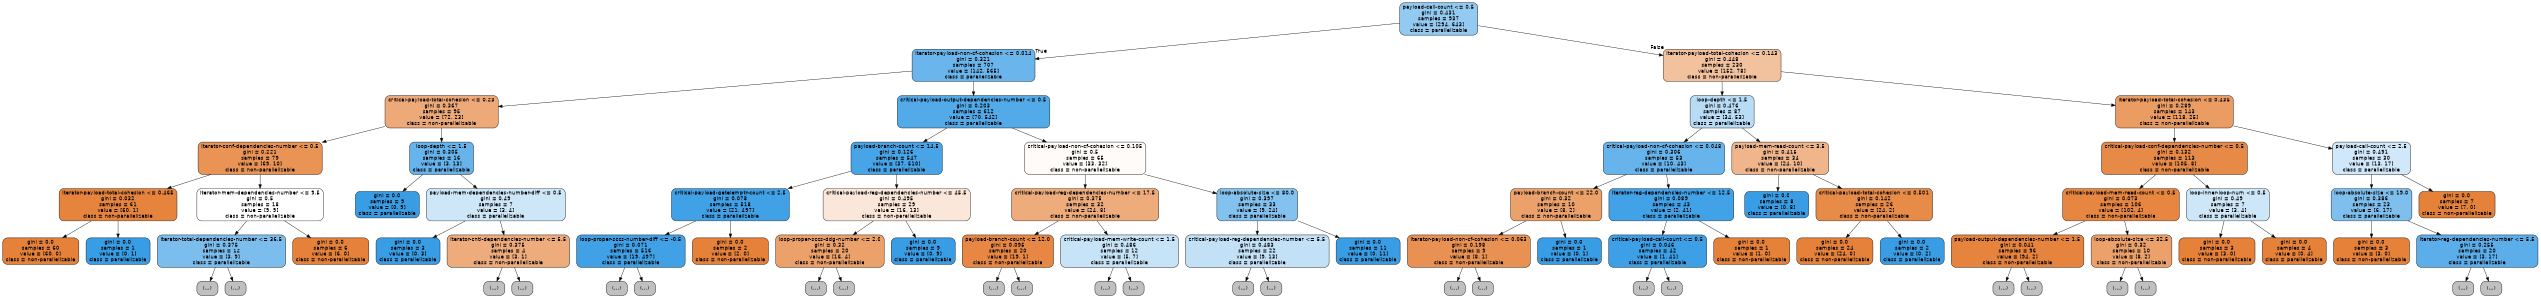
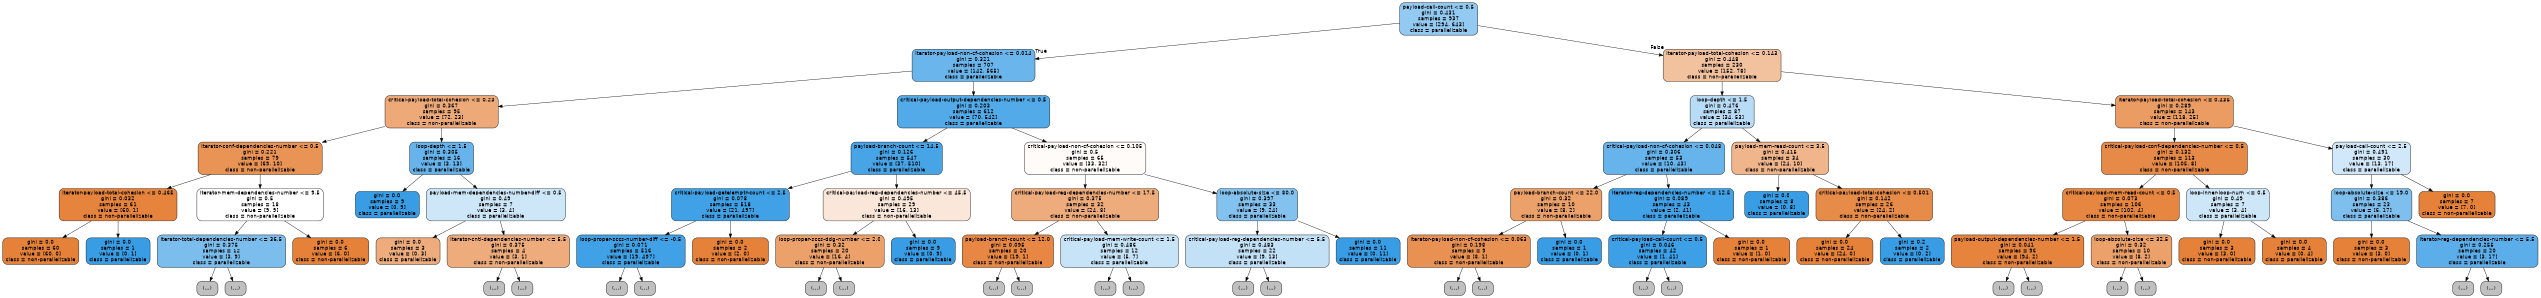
node "gini = 0.0 samples = 3 value = [0, 3] class = parallelizable": fillcolor #399de5ff -> #e58139aa
node "gini = 0.0 samples = 2 value = [0, 2] class = parallelizable": label "gini = 0.0 samples = 2 value = [0, 2] class = parallelizable" -> "gini = 0.2 samples = 2 value = [0, 2] class = parallelizable"
